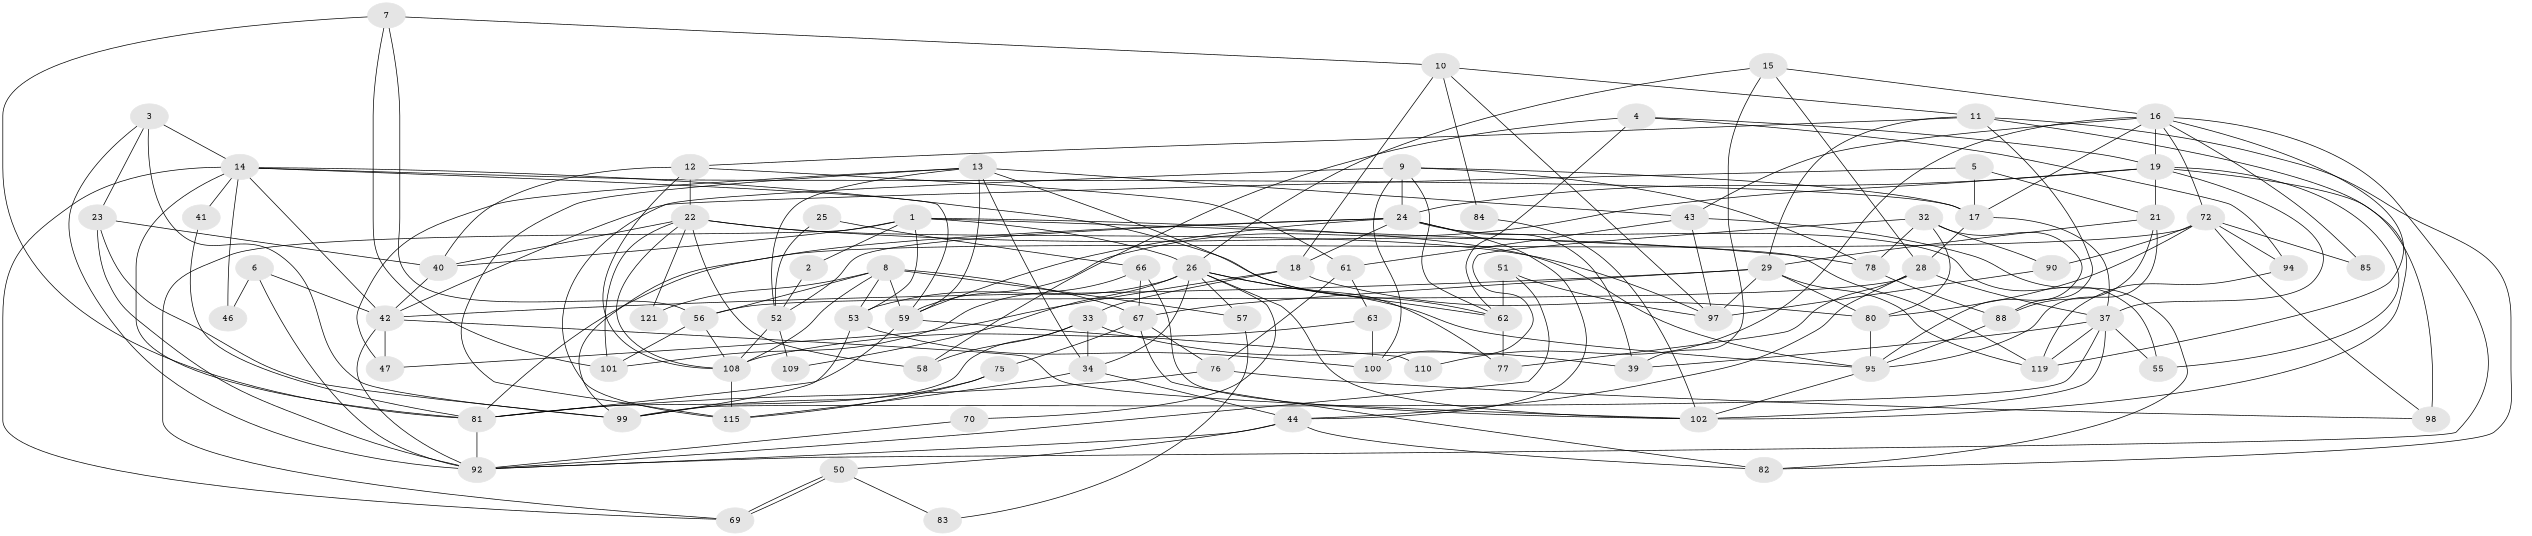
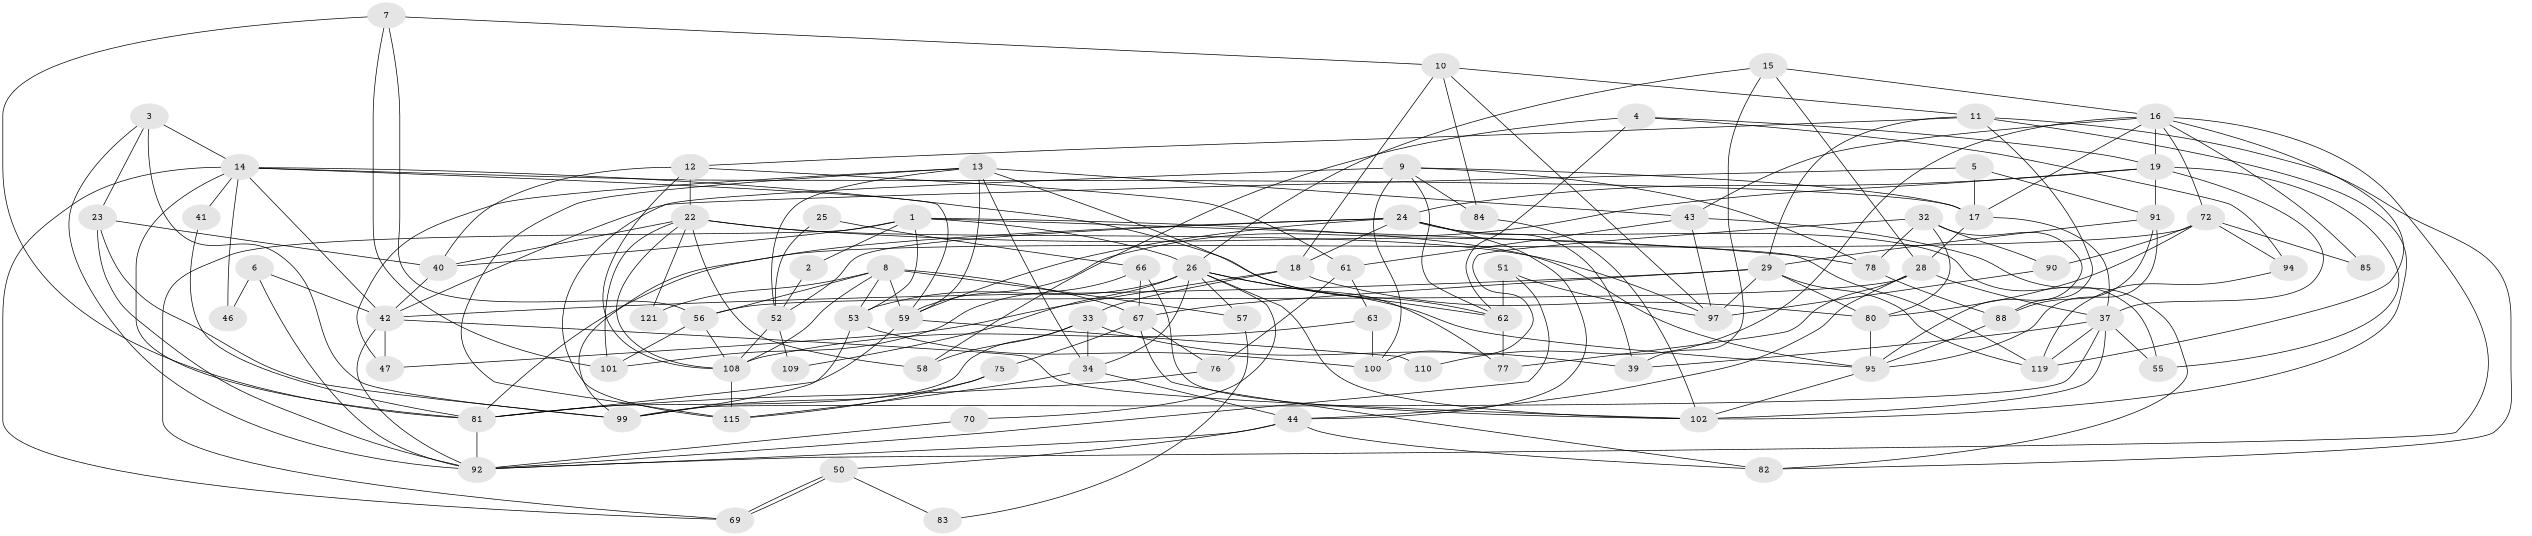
edge "9" -- "24": now "9" -- "84"
node "21": label "21" -> "91"
node "98": removed
